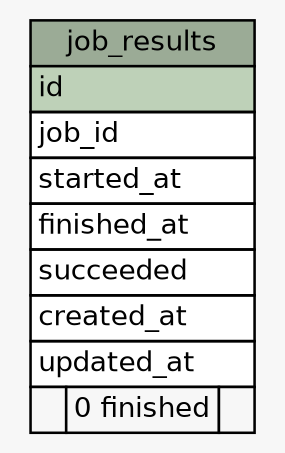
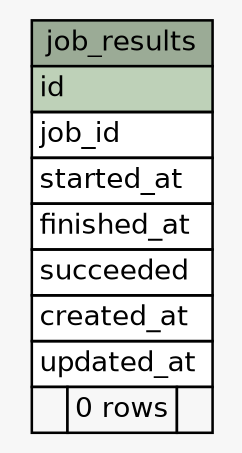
node "job_results": text "0 finished" -> "0 rows"
